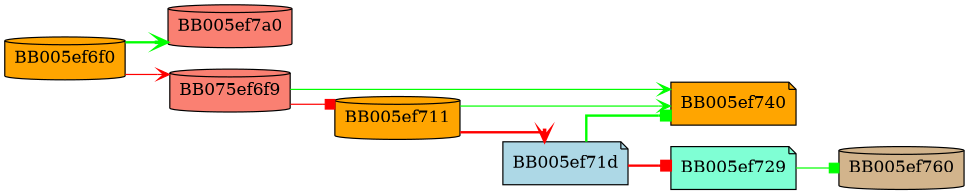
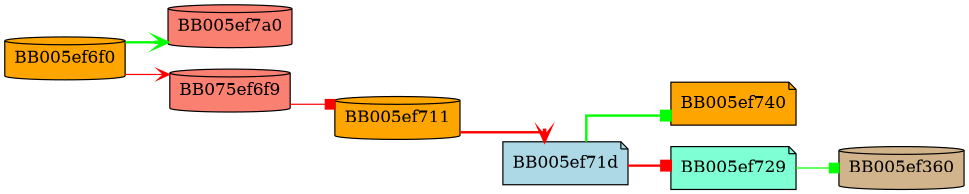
edge "BB075ef6f9" -> "BB005ef740": removed
edge "BB005ef711" -> "BB005ef740": removed
node "BB005ef760": label "BB005ef760" -> "BB005ef360"
